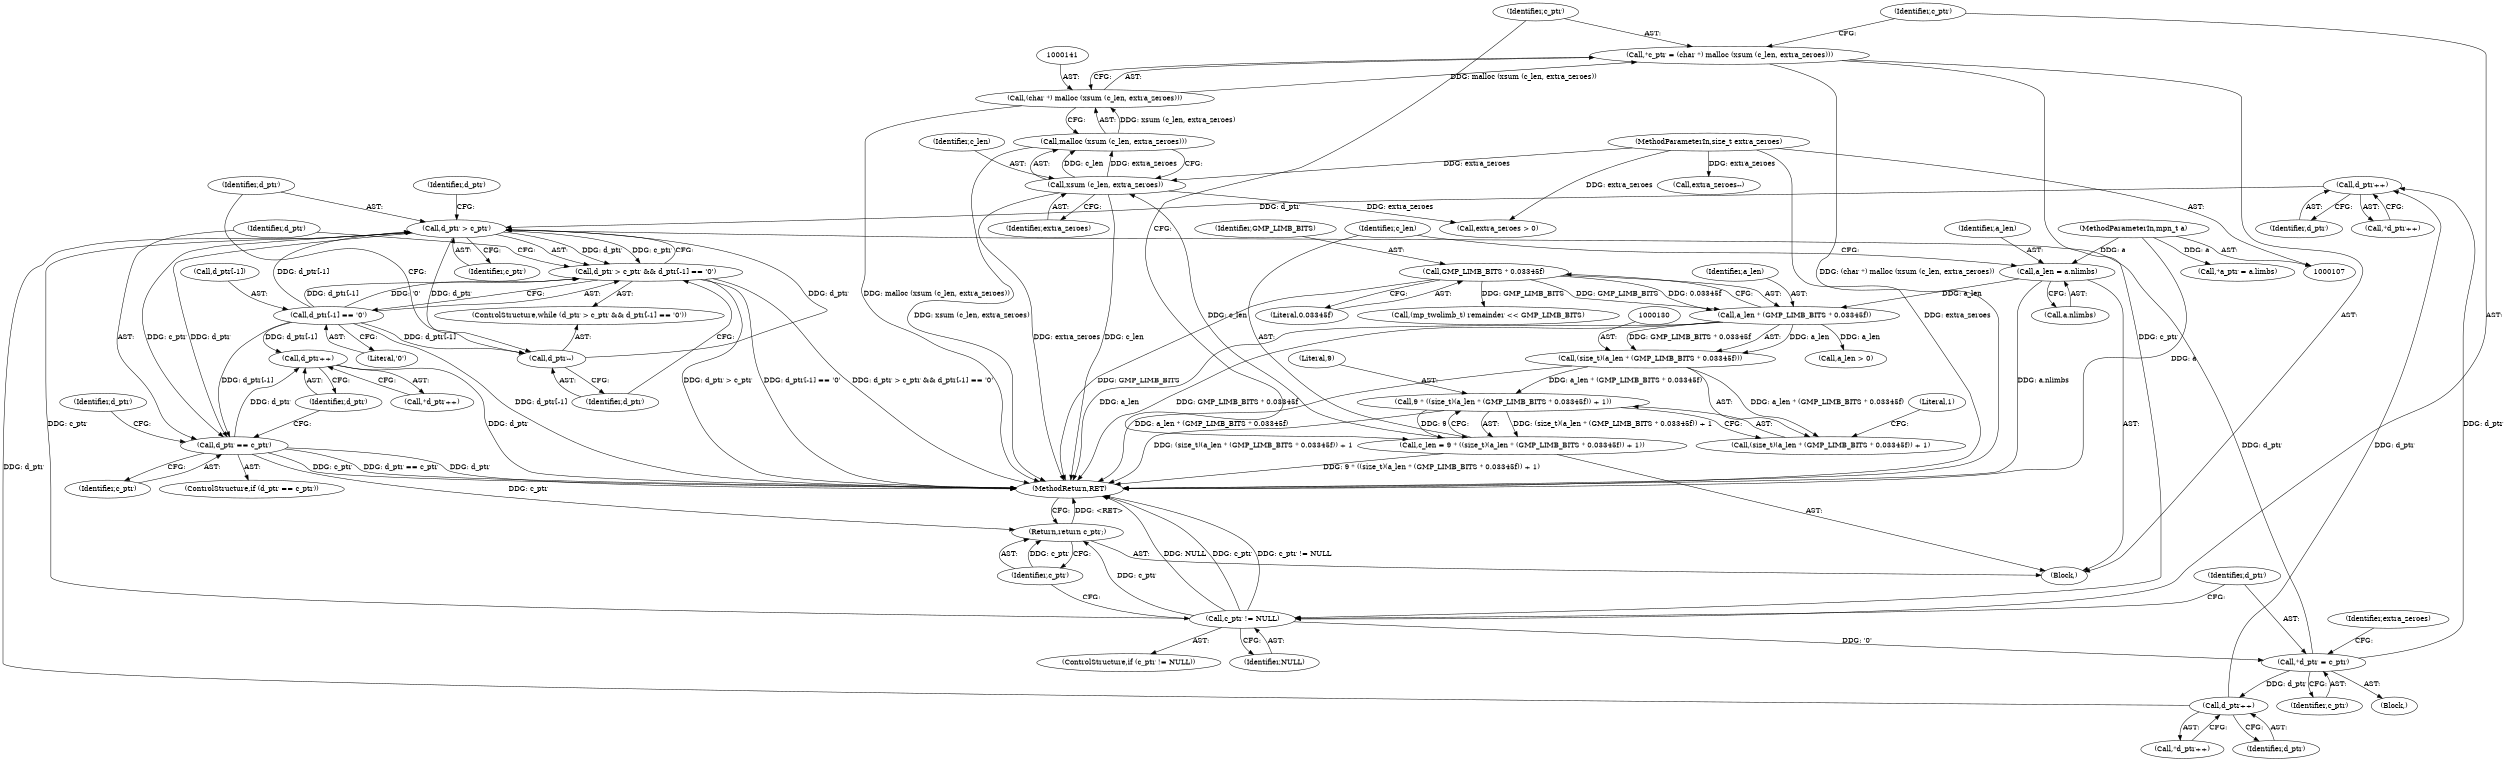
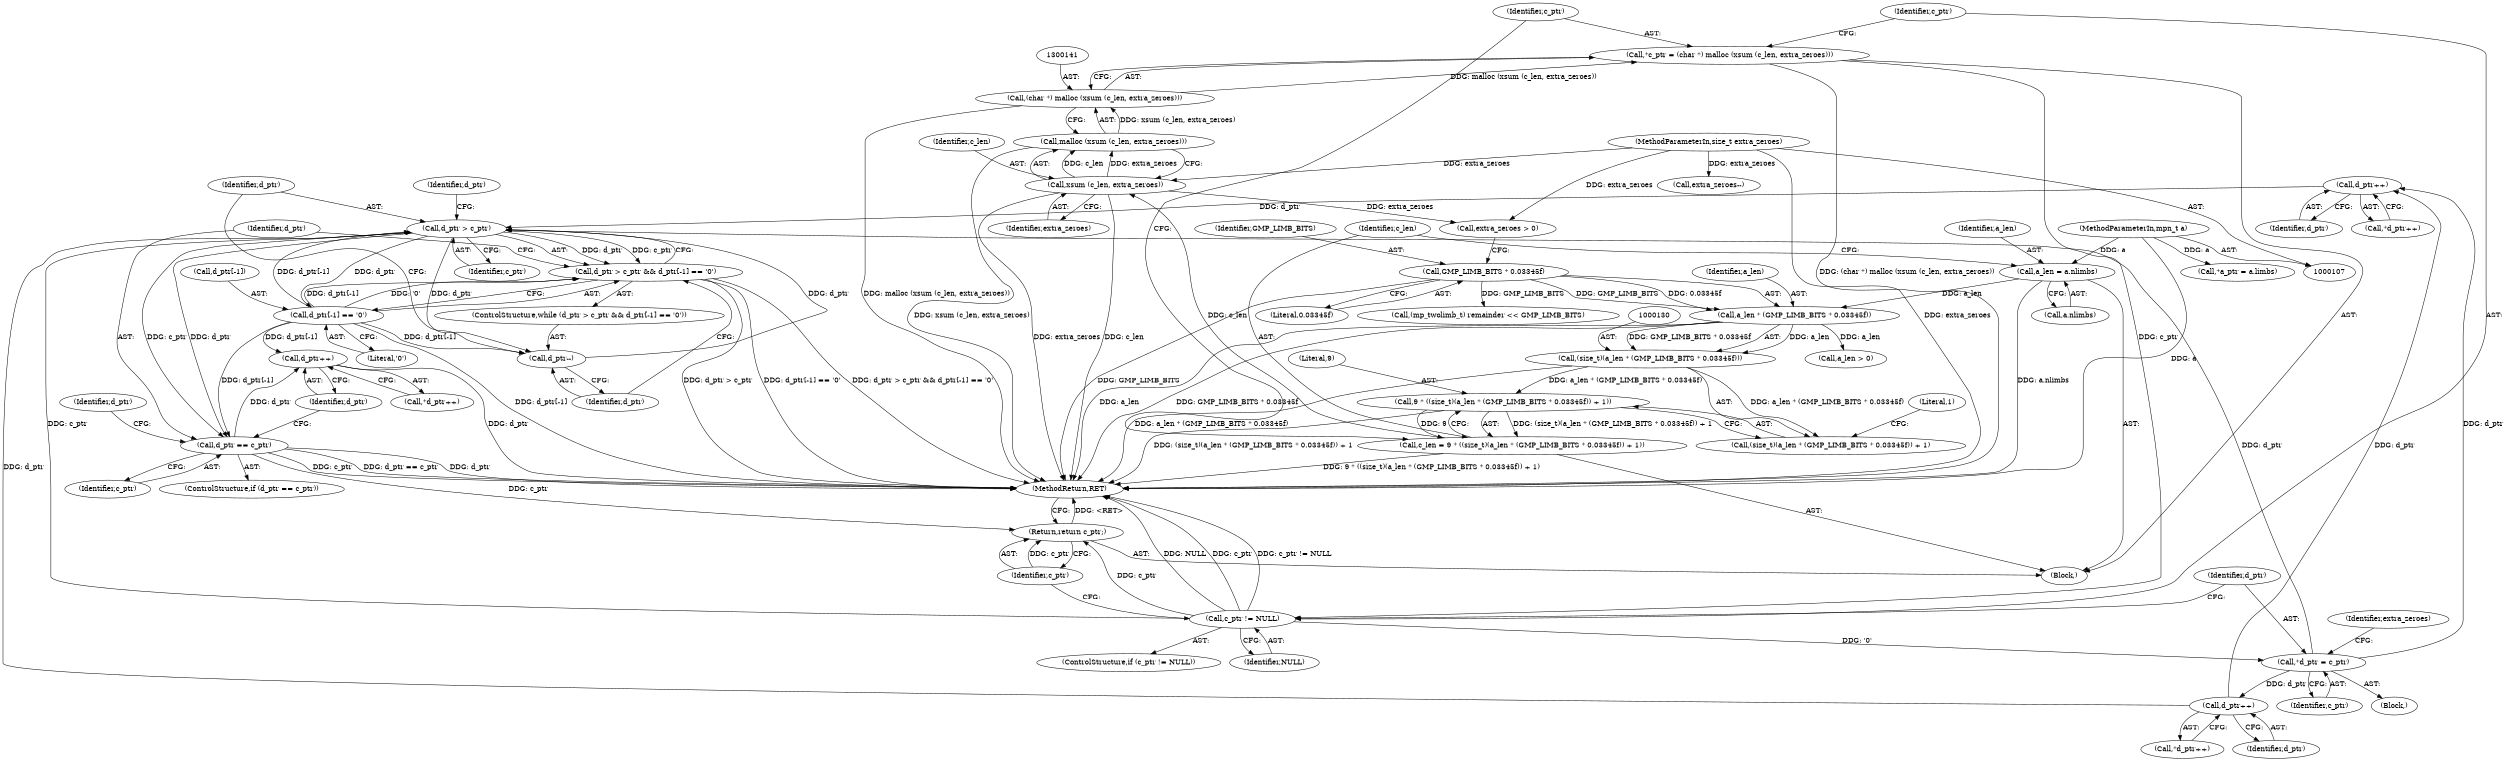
node "1000141": label "1000141" -> "1300141"
edge "(Call,d_ptr > c_ptr)" -> "(Call,d_ptr[-1] == '0')": added, label "DDG: d_ptr"
edge "(Call,a_len * (GMP_LIMB_BITS * 0.03345f))" -> "(Call,GMP_LIMB_BITS * 0.03345f)": now "(Call,extra_zeroes > 0)" -> "(Call,GMP_LIMB_BITS * 0.03345f)"
edge "(Call,d_ptr--)" -> "(ControlStructure,while (d_ptr > c_ptr && d_ptr[-1] == '0'))": reversed
